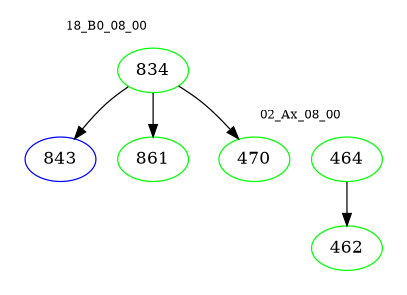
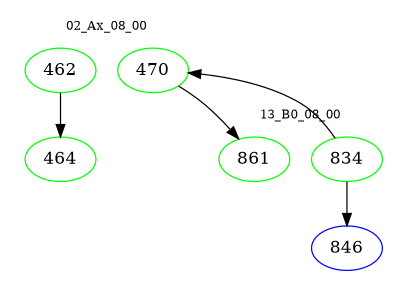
cluster "18_B0_08_00": label "18_B0_08_00" -> "13_B0_08_00"
edge "834" -> "861": now "470" -> "861"
node "843": label "843" -> "846"
edge "464" -> "462": reversed
